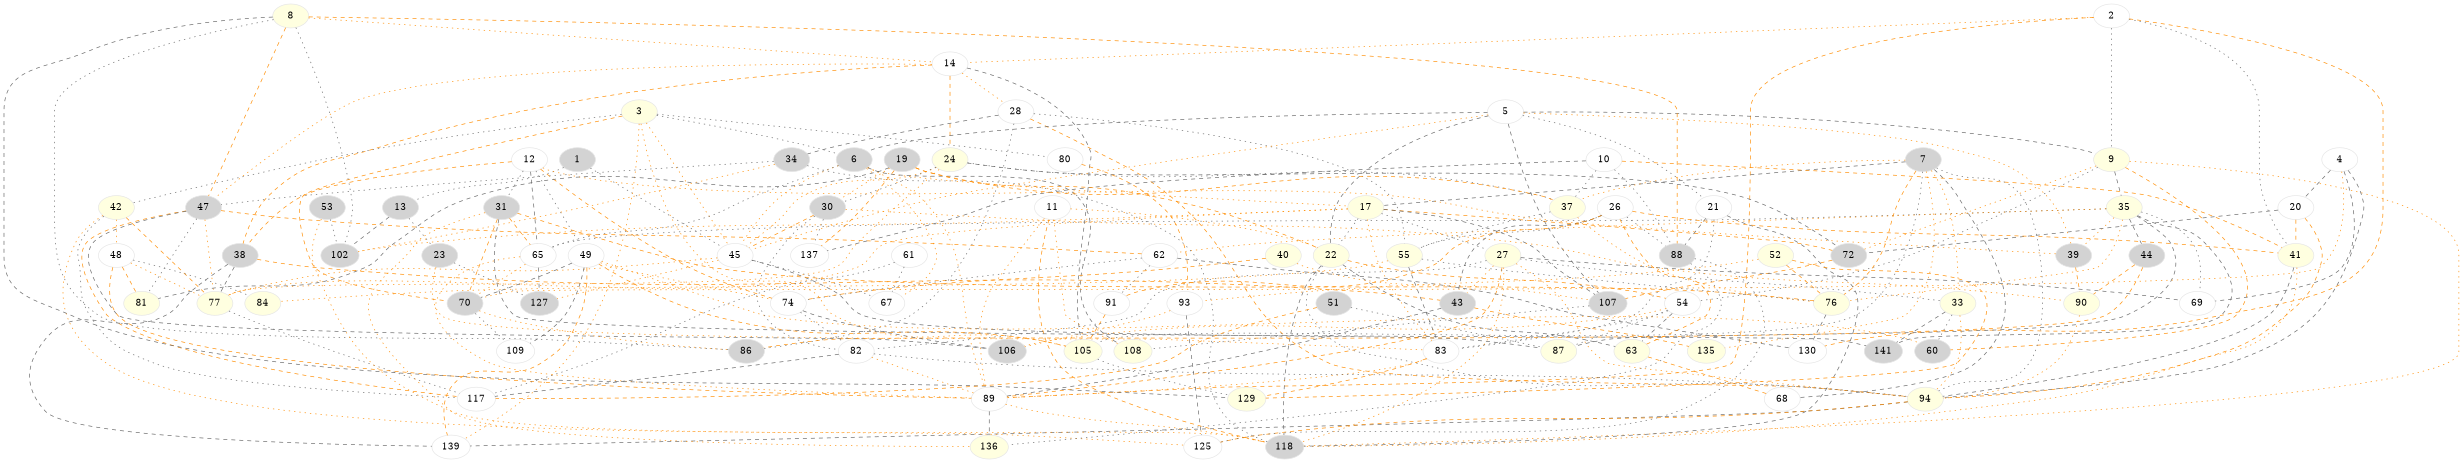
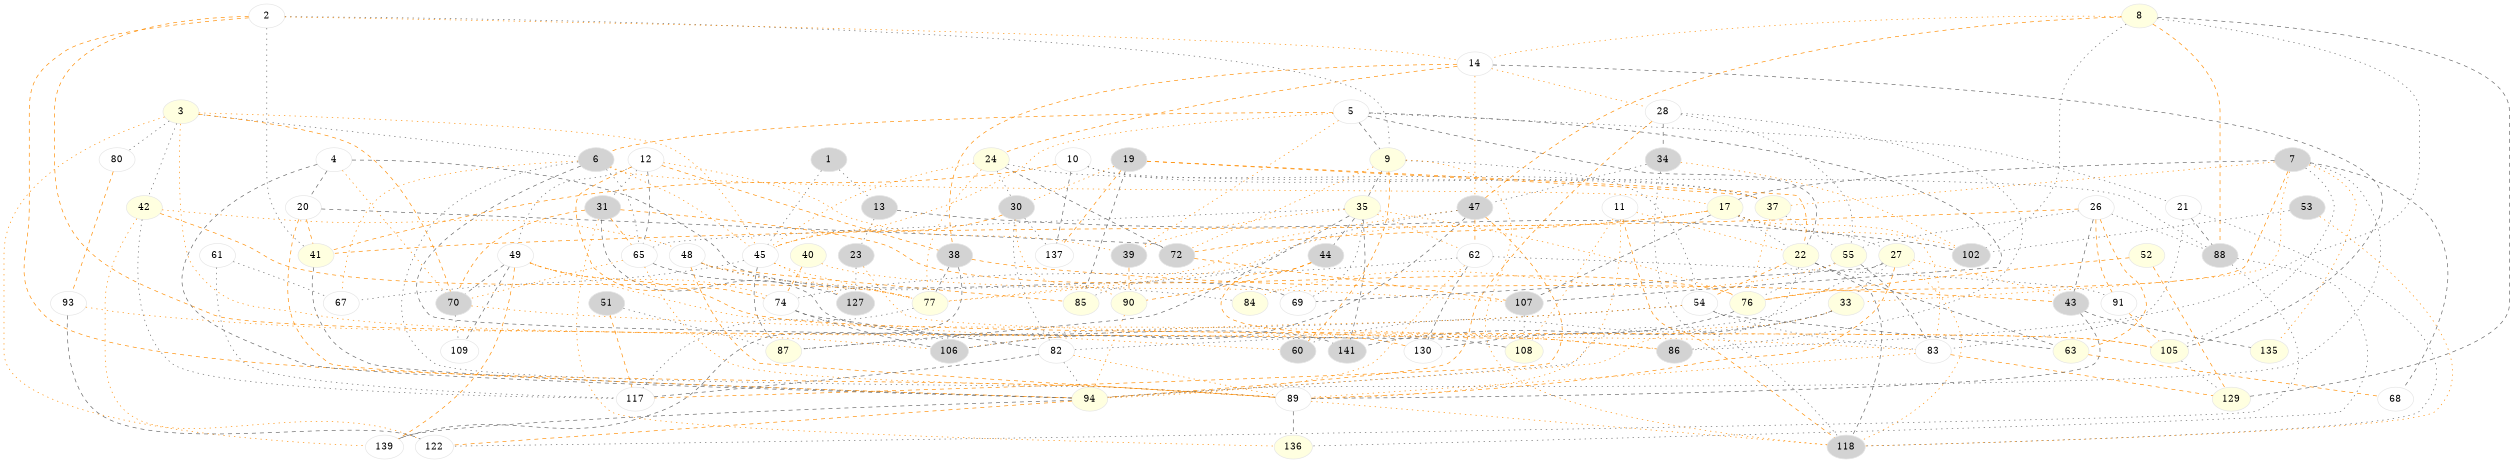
edge "5" -- "6": color gray40 -> darkorange
edge "6" -- "89": color darkorange -> gray40
edge "52" -- "93": removed
node "81": label "81" -> "85"
edge "74" -- "82": style dotted -> dashed
edge "43" -- "135": color darkorange -> gray40
edge "27" -- "94": now "62" -- "94"
edge "41" -- "118": removed
edge "21" -- "118": style dashed -> dotted
node "125": label "125" -> "122"
